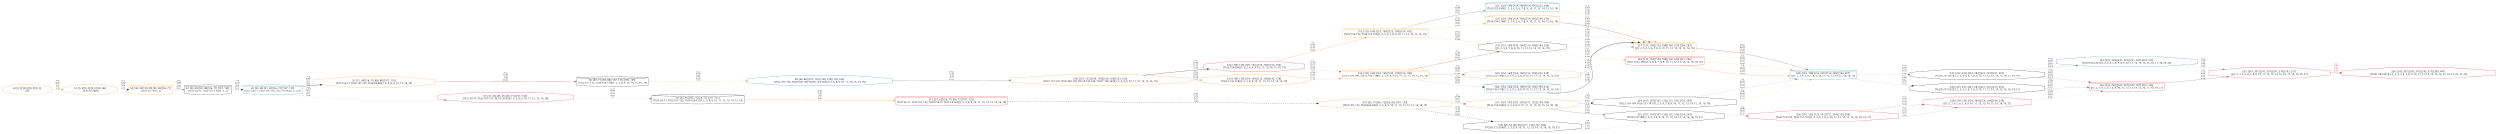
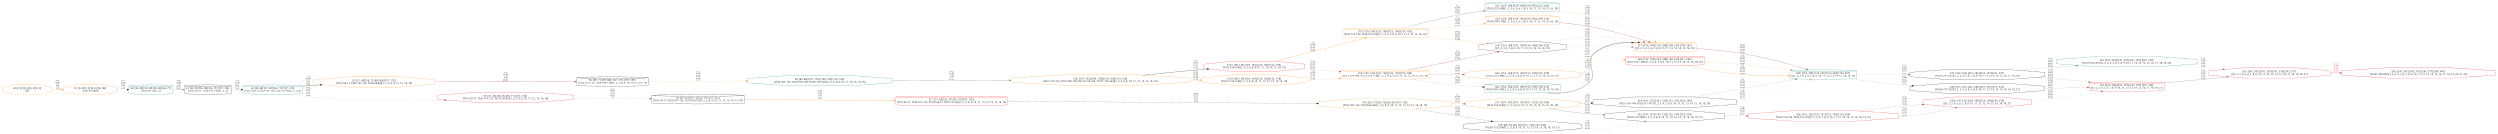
node "S2: [30, 30] [30, 30] [30, 38] [56, 71] {T0J1:56-71}{1, 2}": color darkorange -> teal
